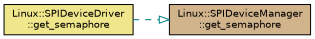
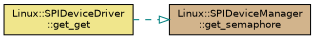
node "Linux::SPIDeviceDriver ::get_semaphore": label "Linux::SPIDeviceDriver ::get_semaphore" -> "Linux::SPIDeviceDriver ::get_get"
